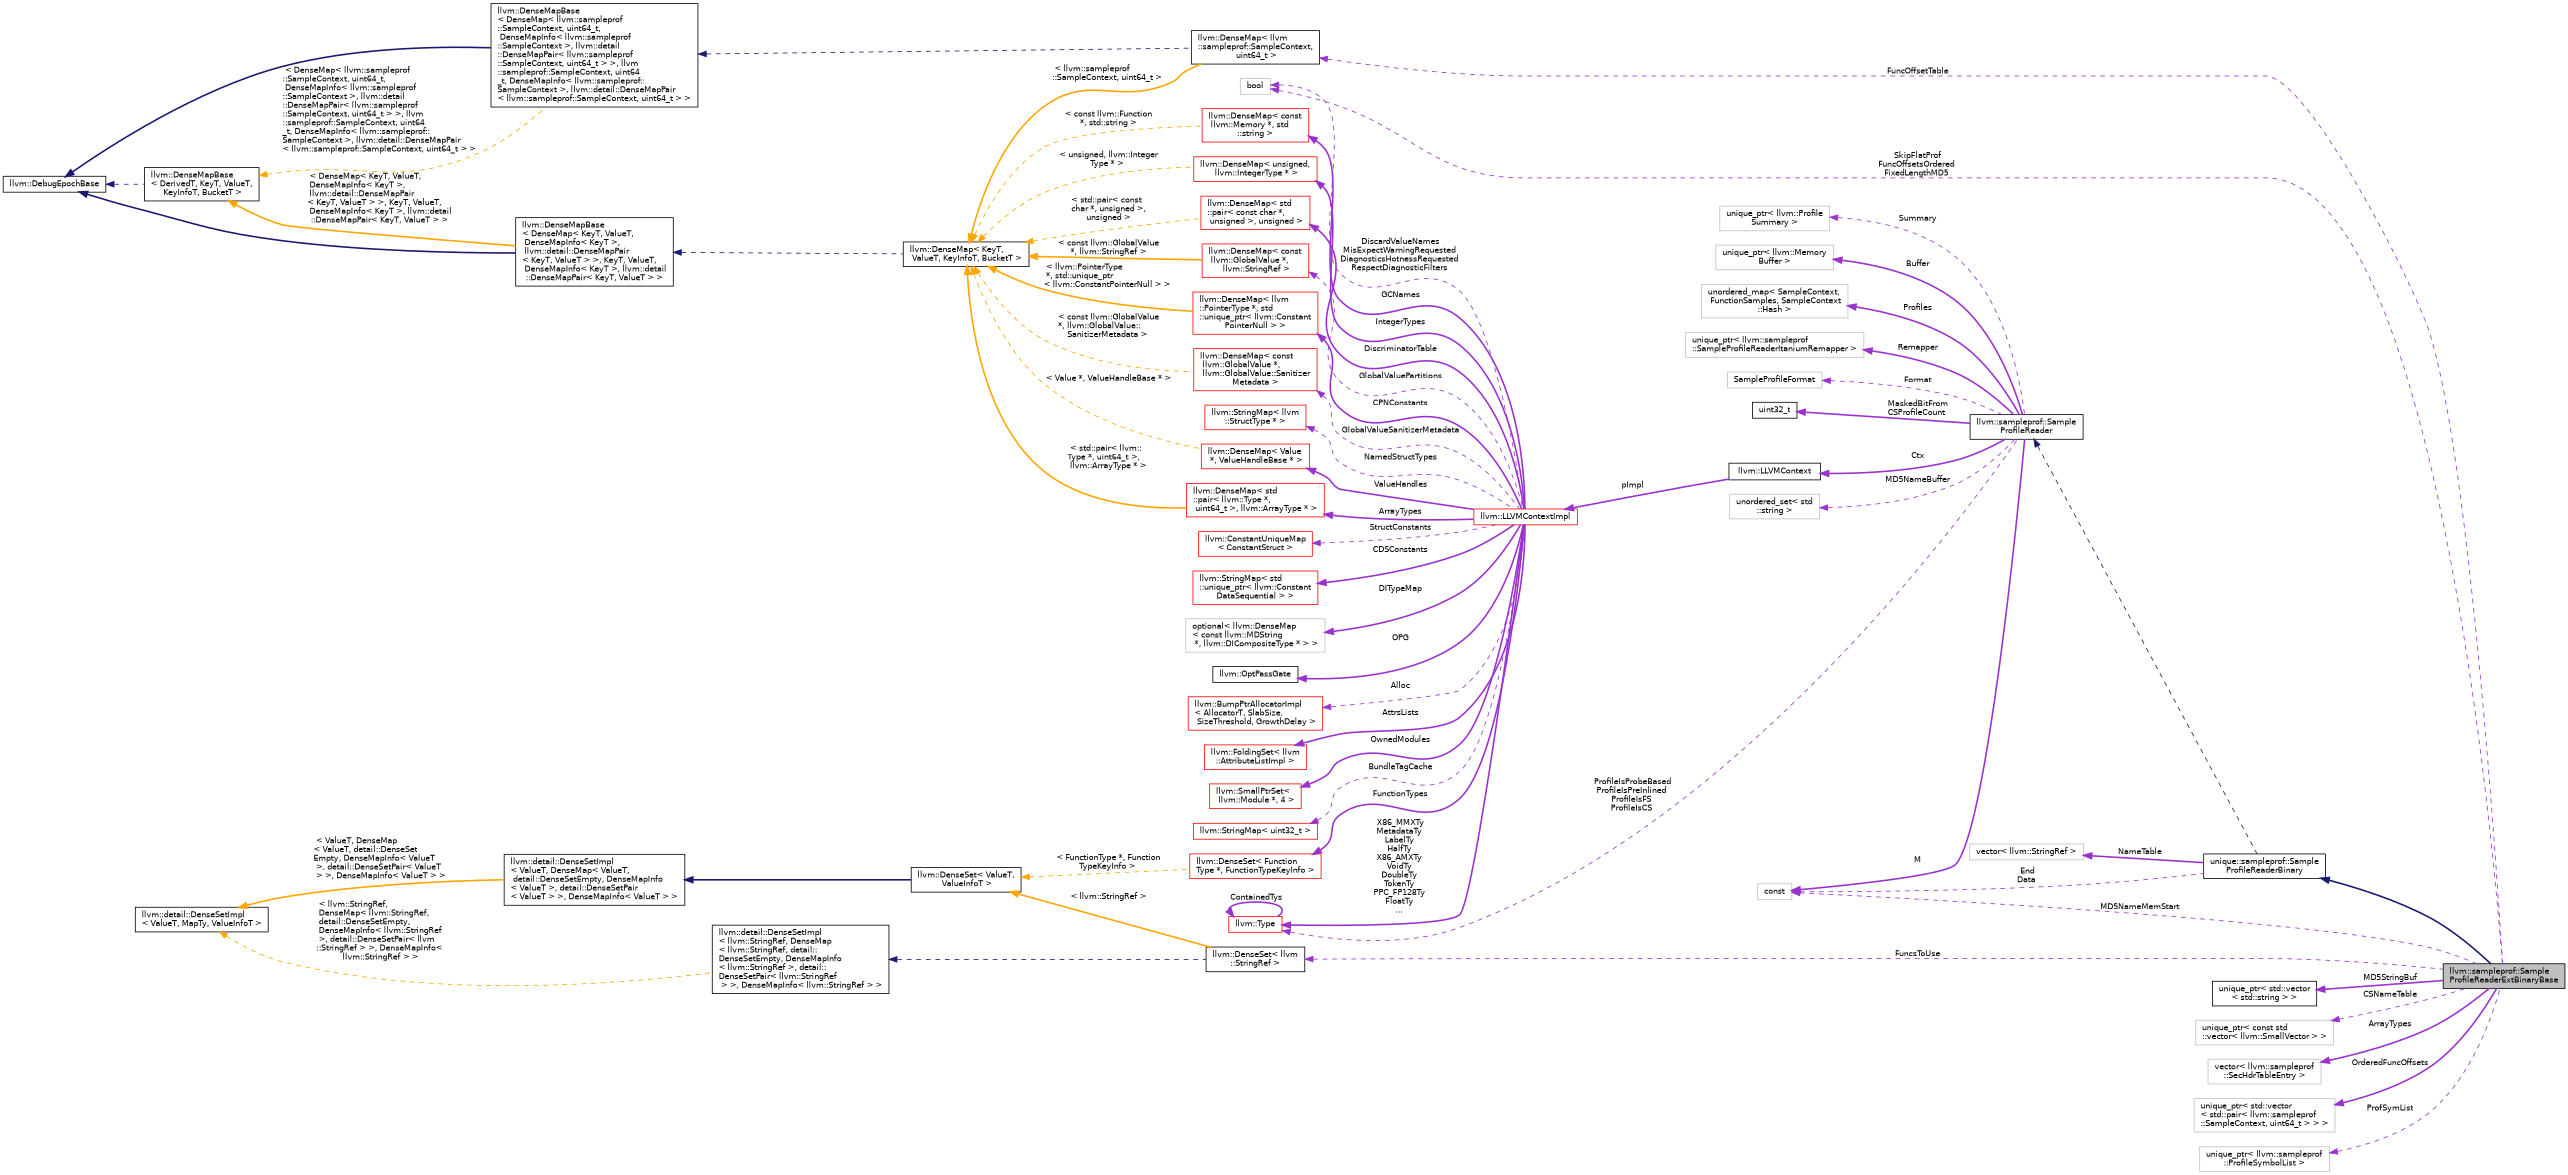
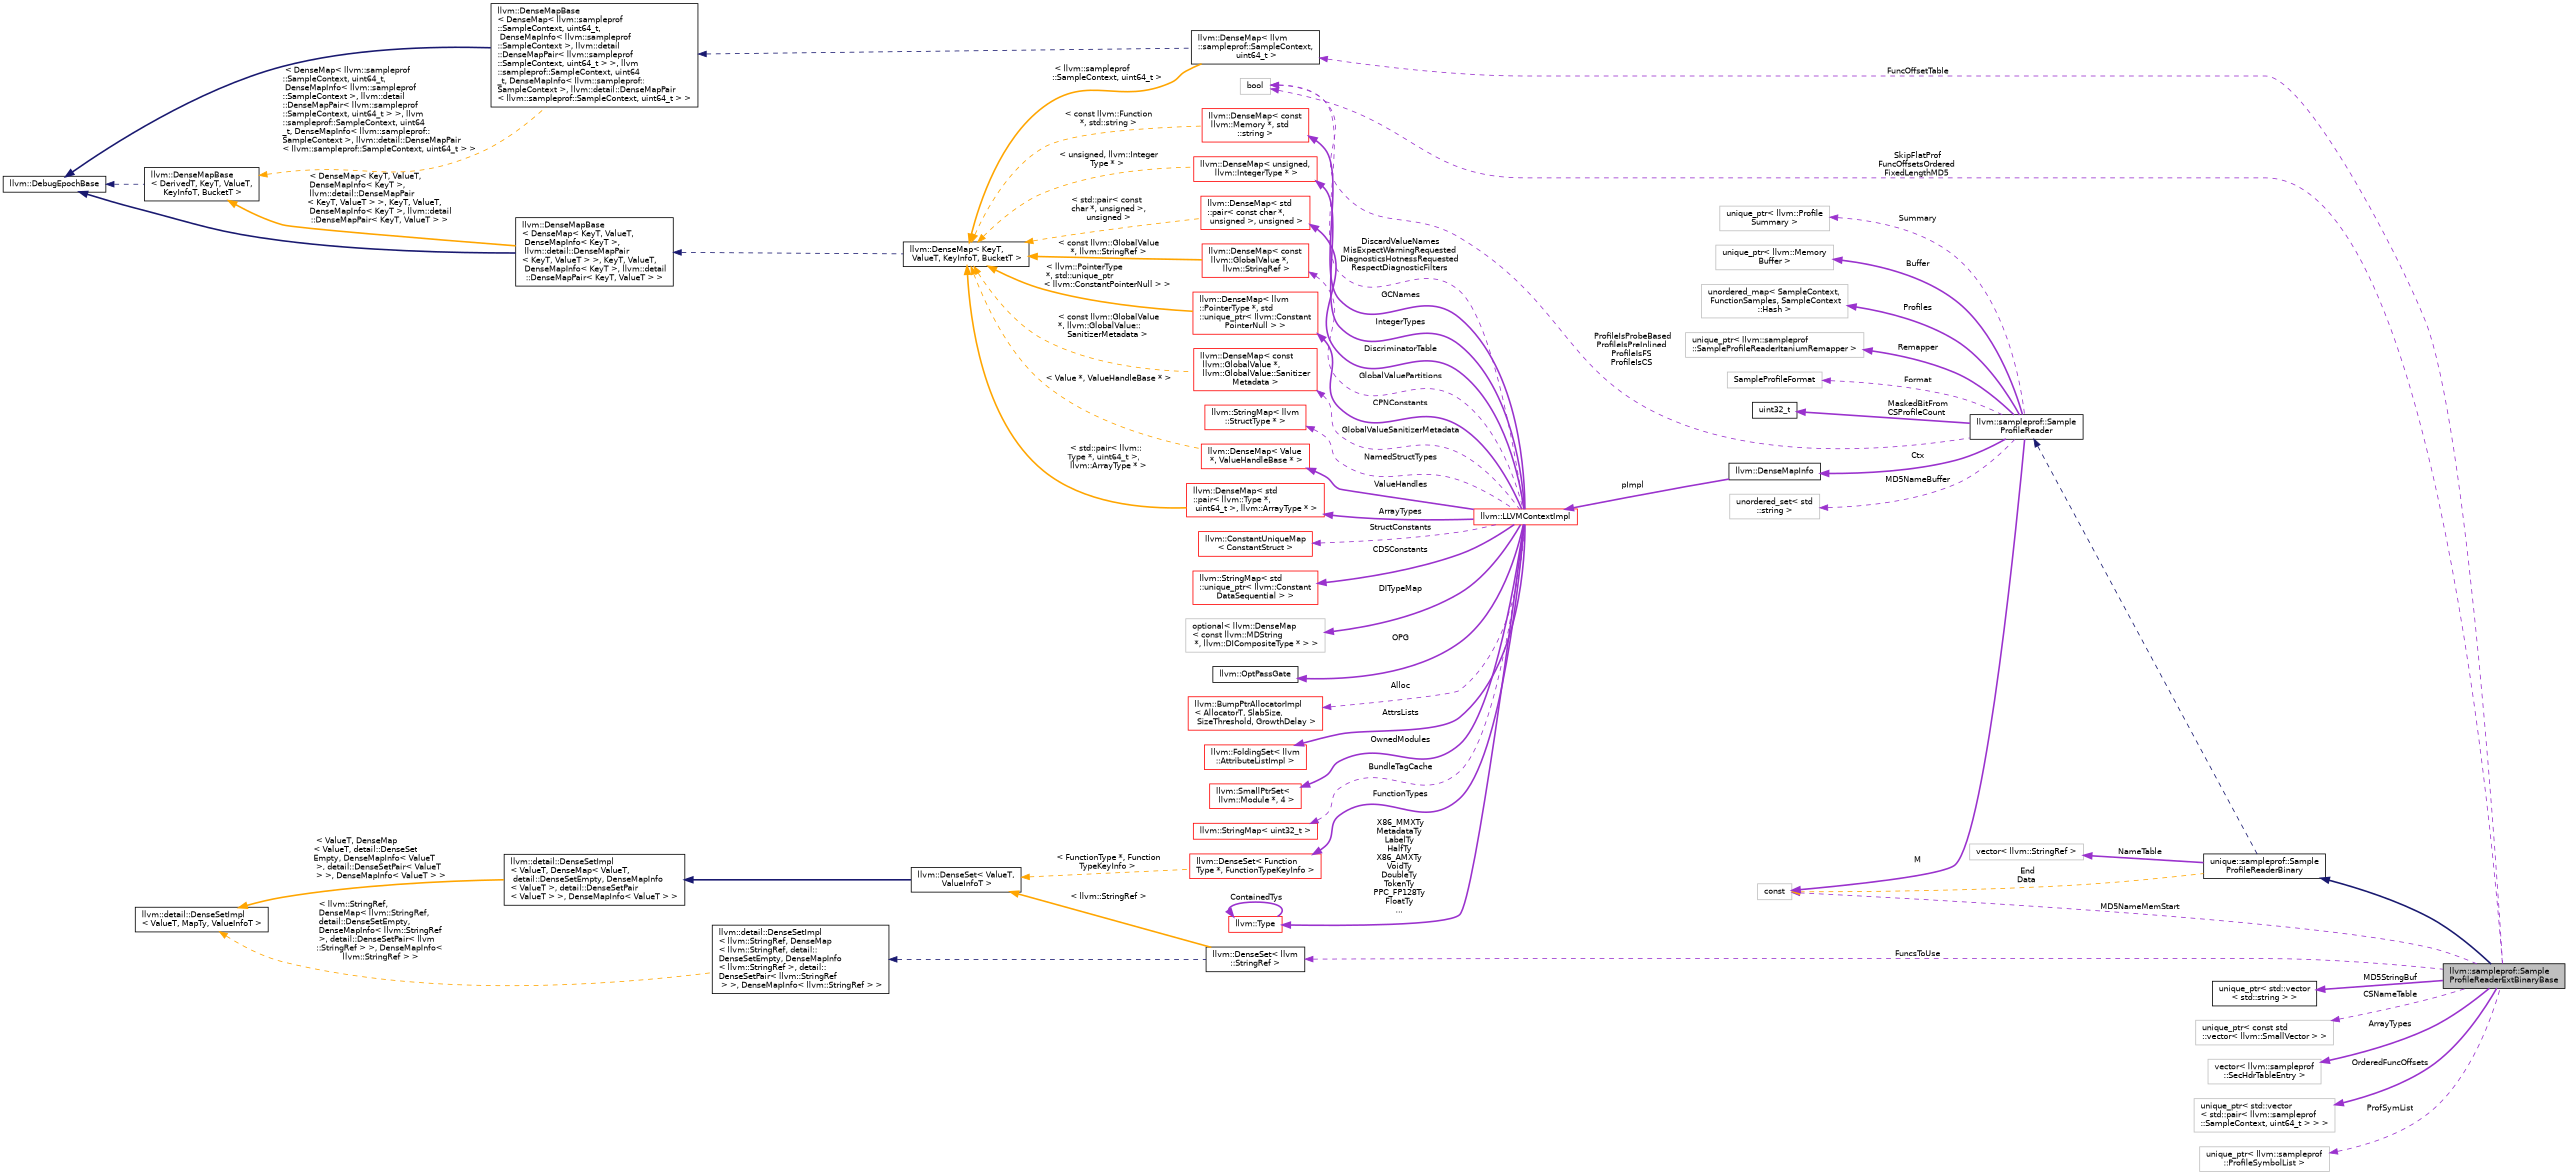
node "llvm::LLVMContext": label "llvm::LLVMContext" -> "llvm::DenseMapInfo"
edge "llvm::sampleprof::Sample ProfileReader" -> "llvm::Type": now "llvm::sampleprof::Sample ProfileReader" -> "bool"
edge "unique::sampleprof::Sample ProfileReaderBinary" -> "const": color darkorchid3 -> orange
